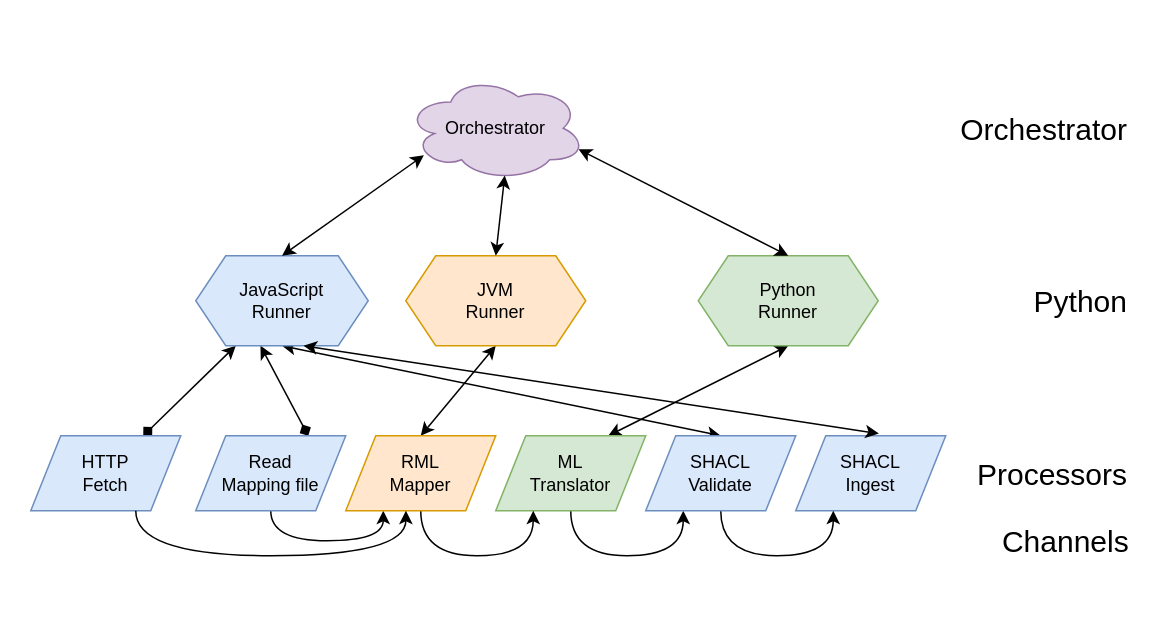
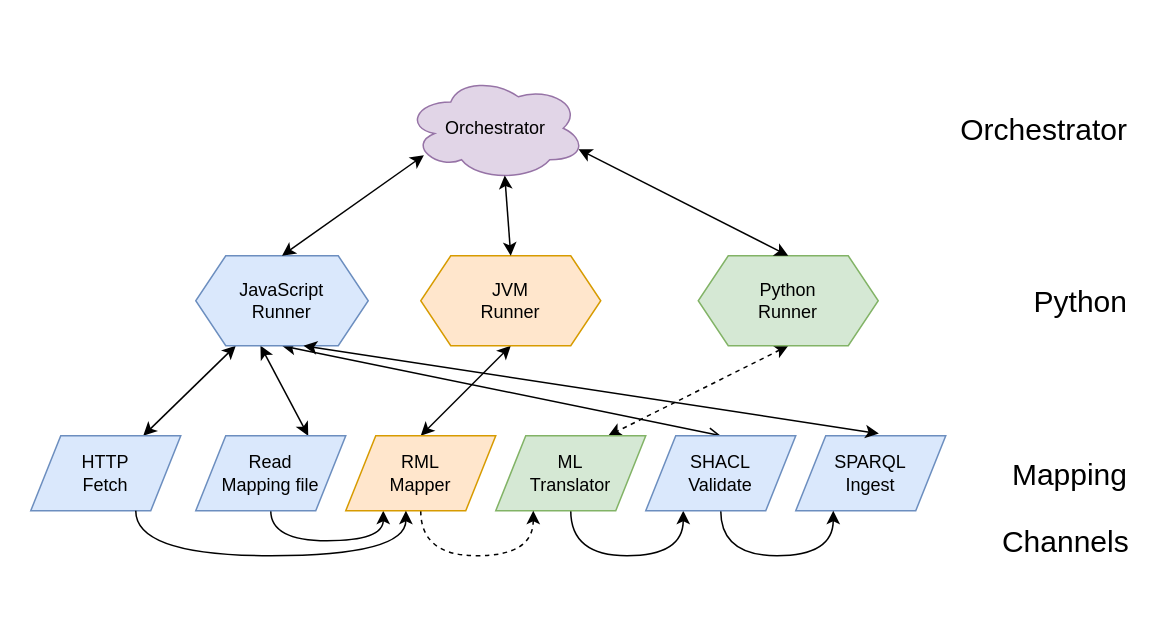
node "JVM Runner": moved (496, 301) -> (511, 301)
edge "Python Runner" -- "ML Translator": style solid -> dashed
edge "JavaScript Runner" -- "Read Mapping file": arrowhead diamond -> classic
edge "JavaScript Runner" -- "HTTP Fetch": arrowhead diamond -> classic
edge "JavaScript Runner" -- "SHACL Validate": arrowhead classic -> open
node "SHACL Ingest": label "SHACL Ingest" -> "SPARQL Ingest"
node "Processors": label "Processors" -> "Mapping"
edge "RML Mapper" -> "ML Translator": style solid -> dashed
